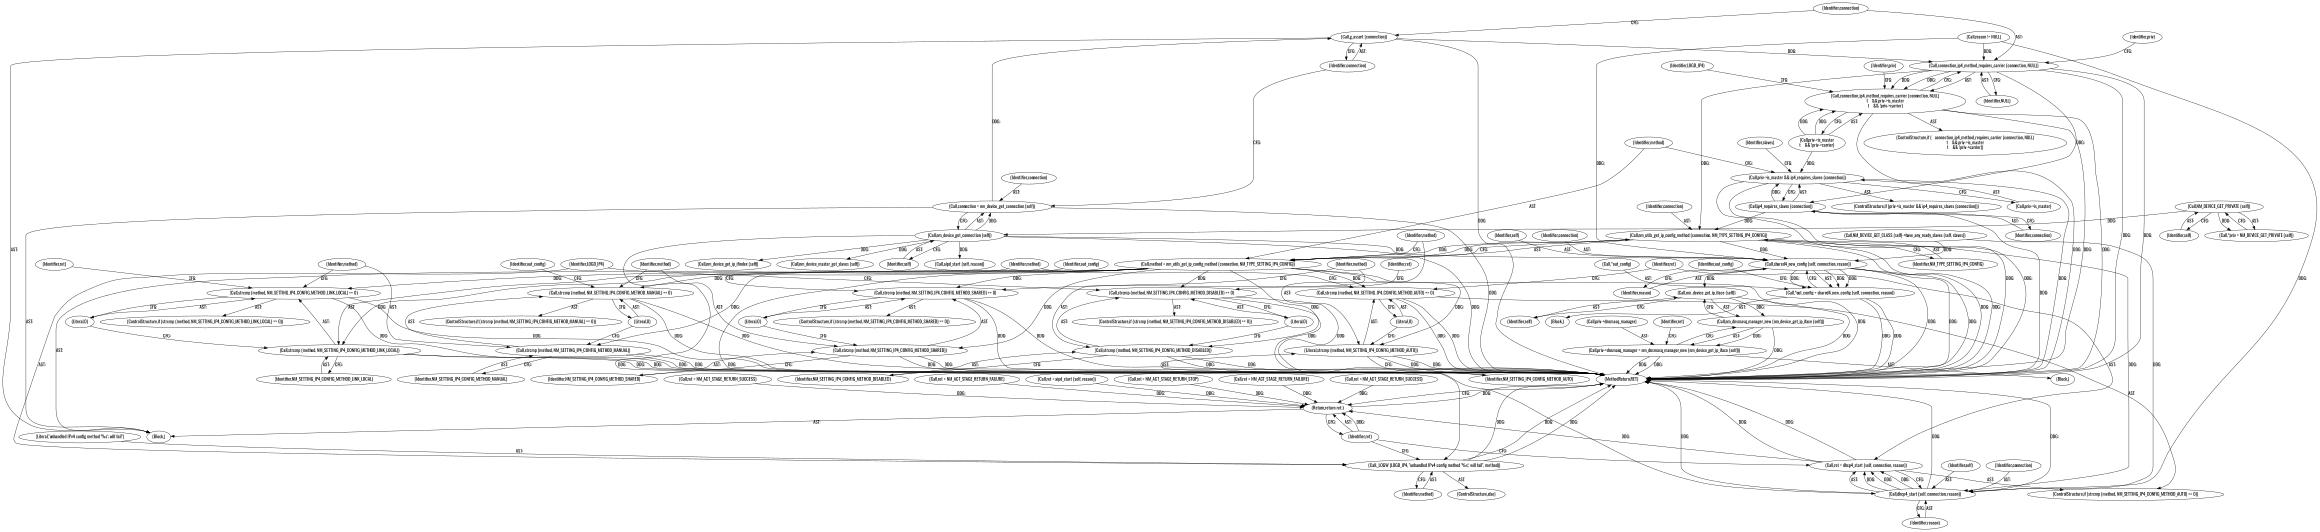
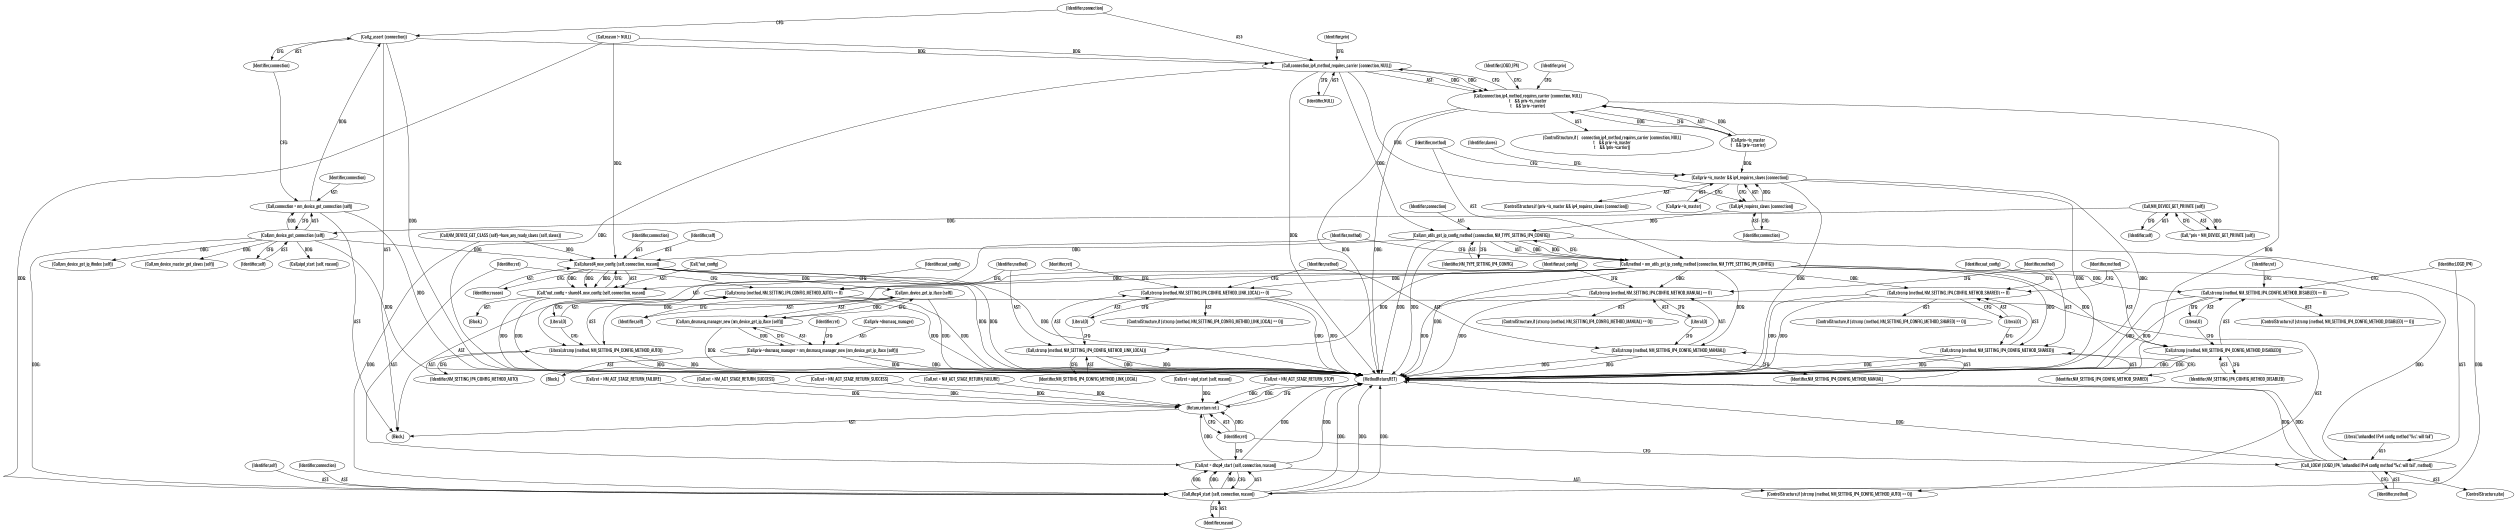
edge "(Call,ip4_requires_slaves (connection))" -> "(MethodReturn,RET)": removed, label "DDG:"
